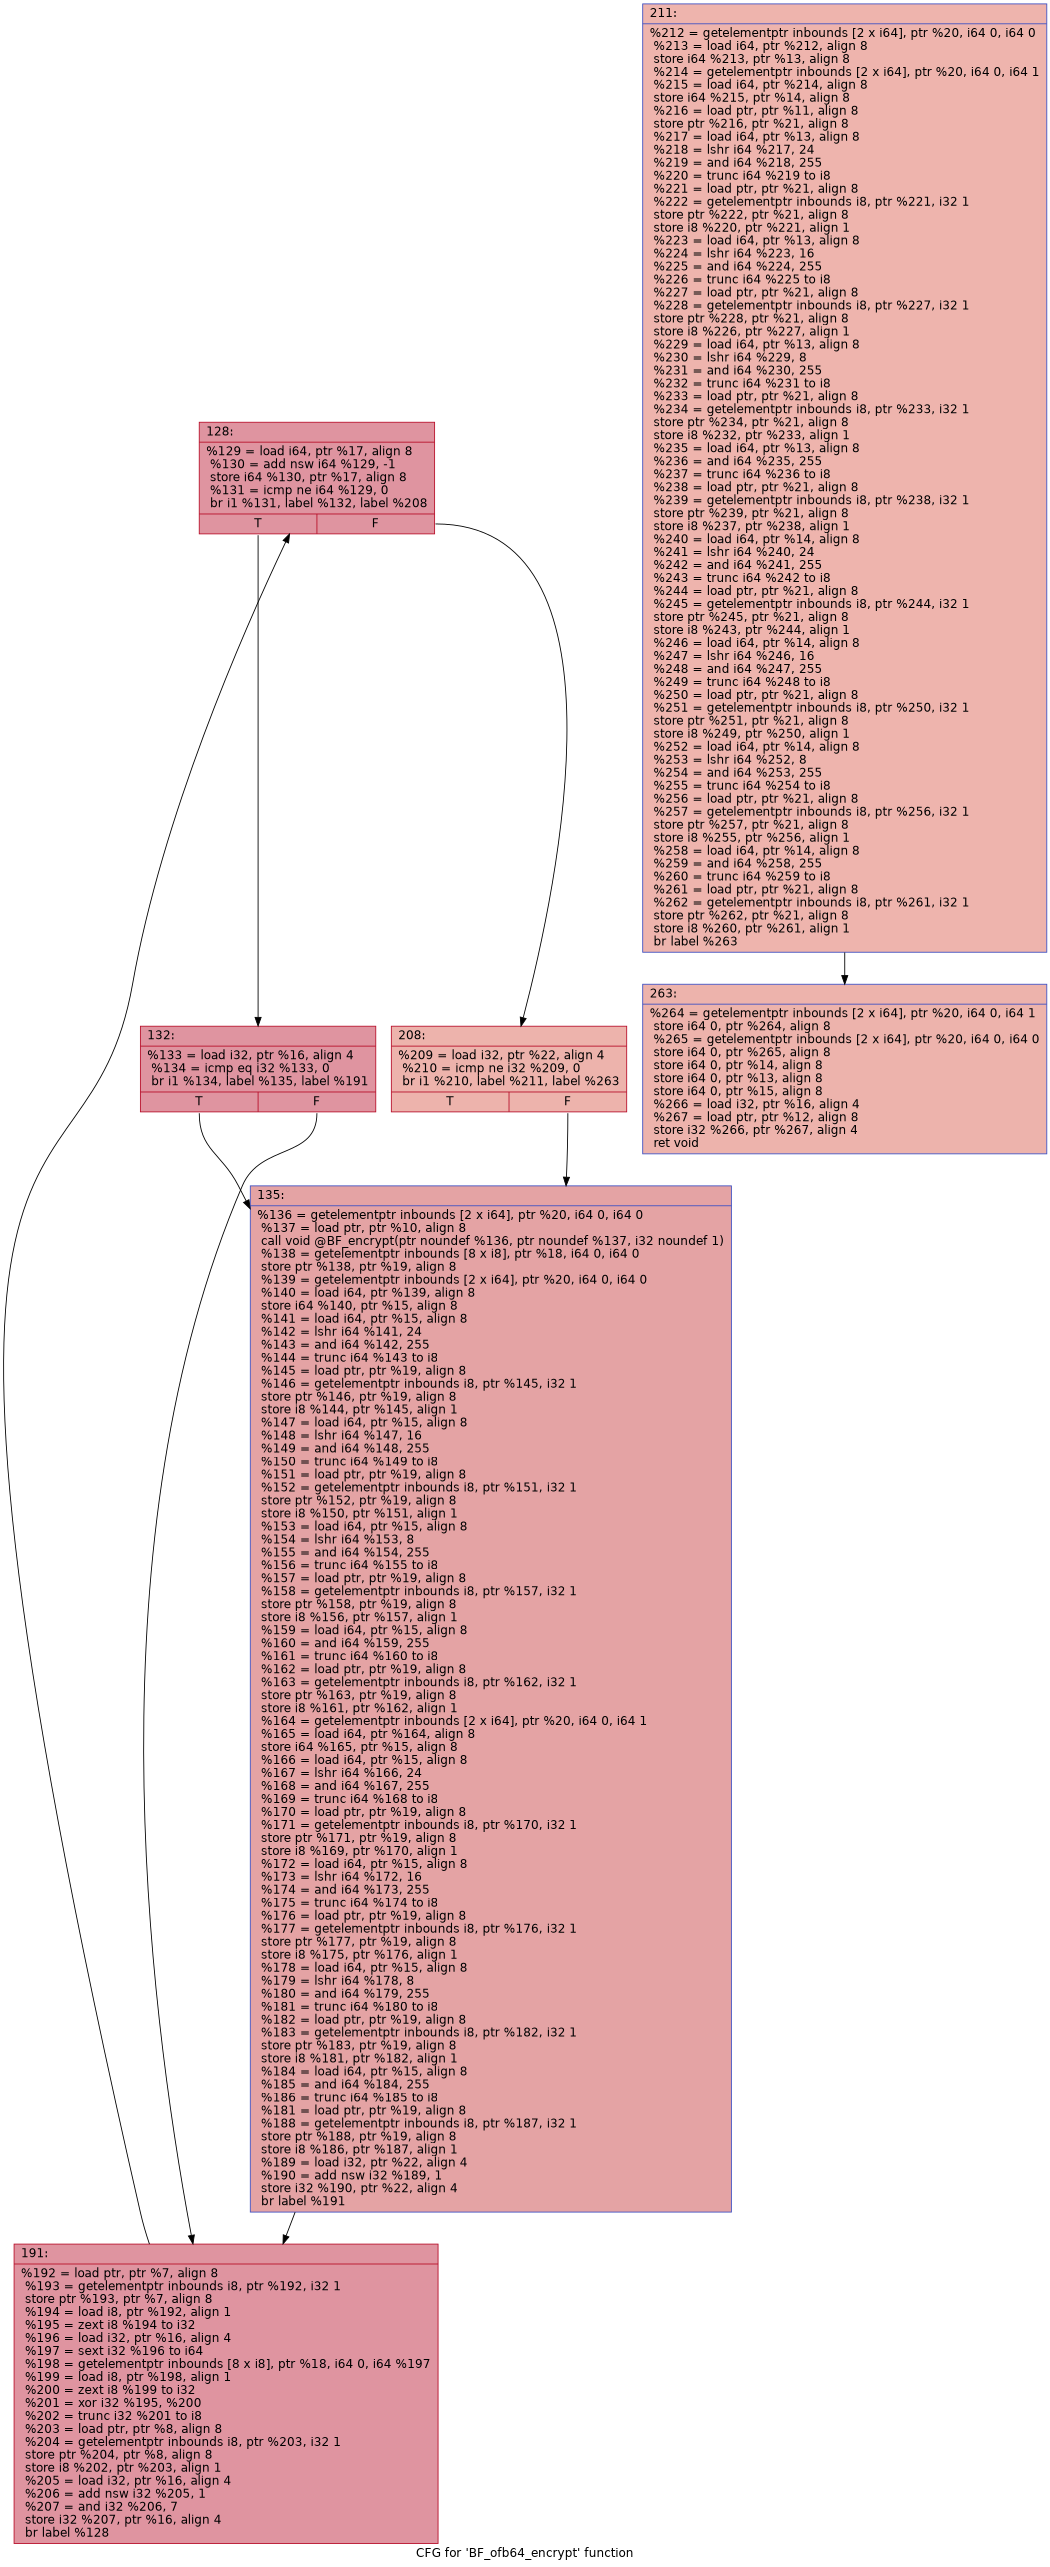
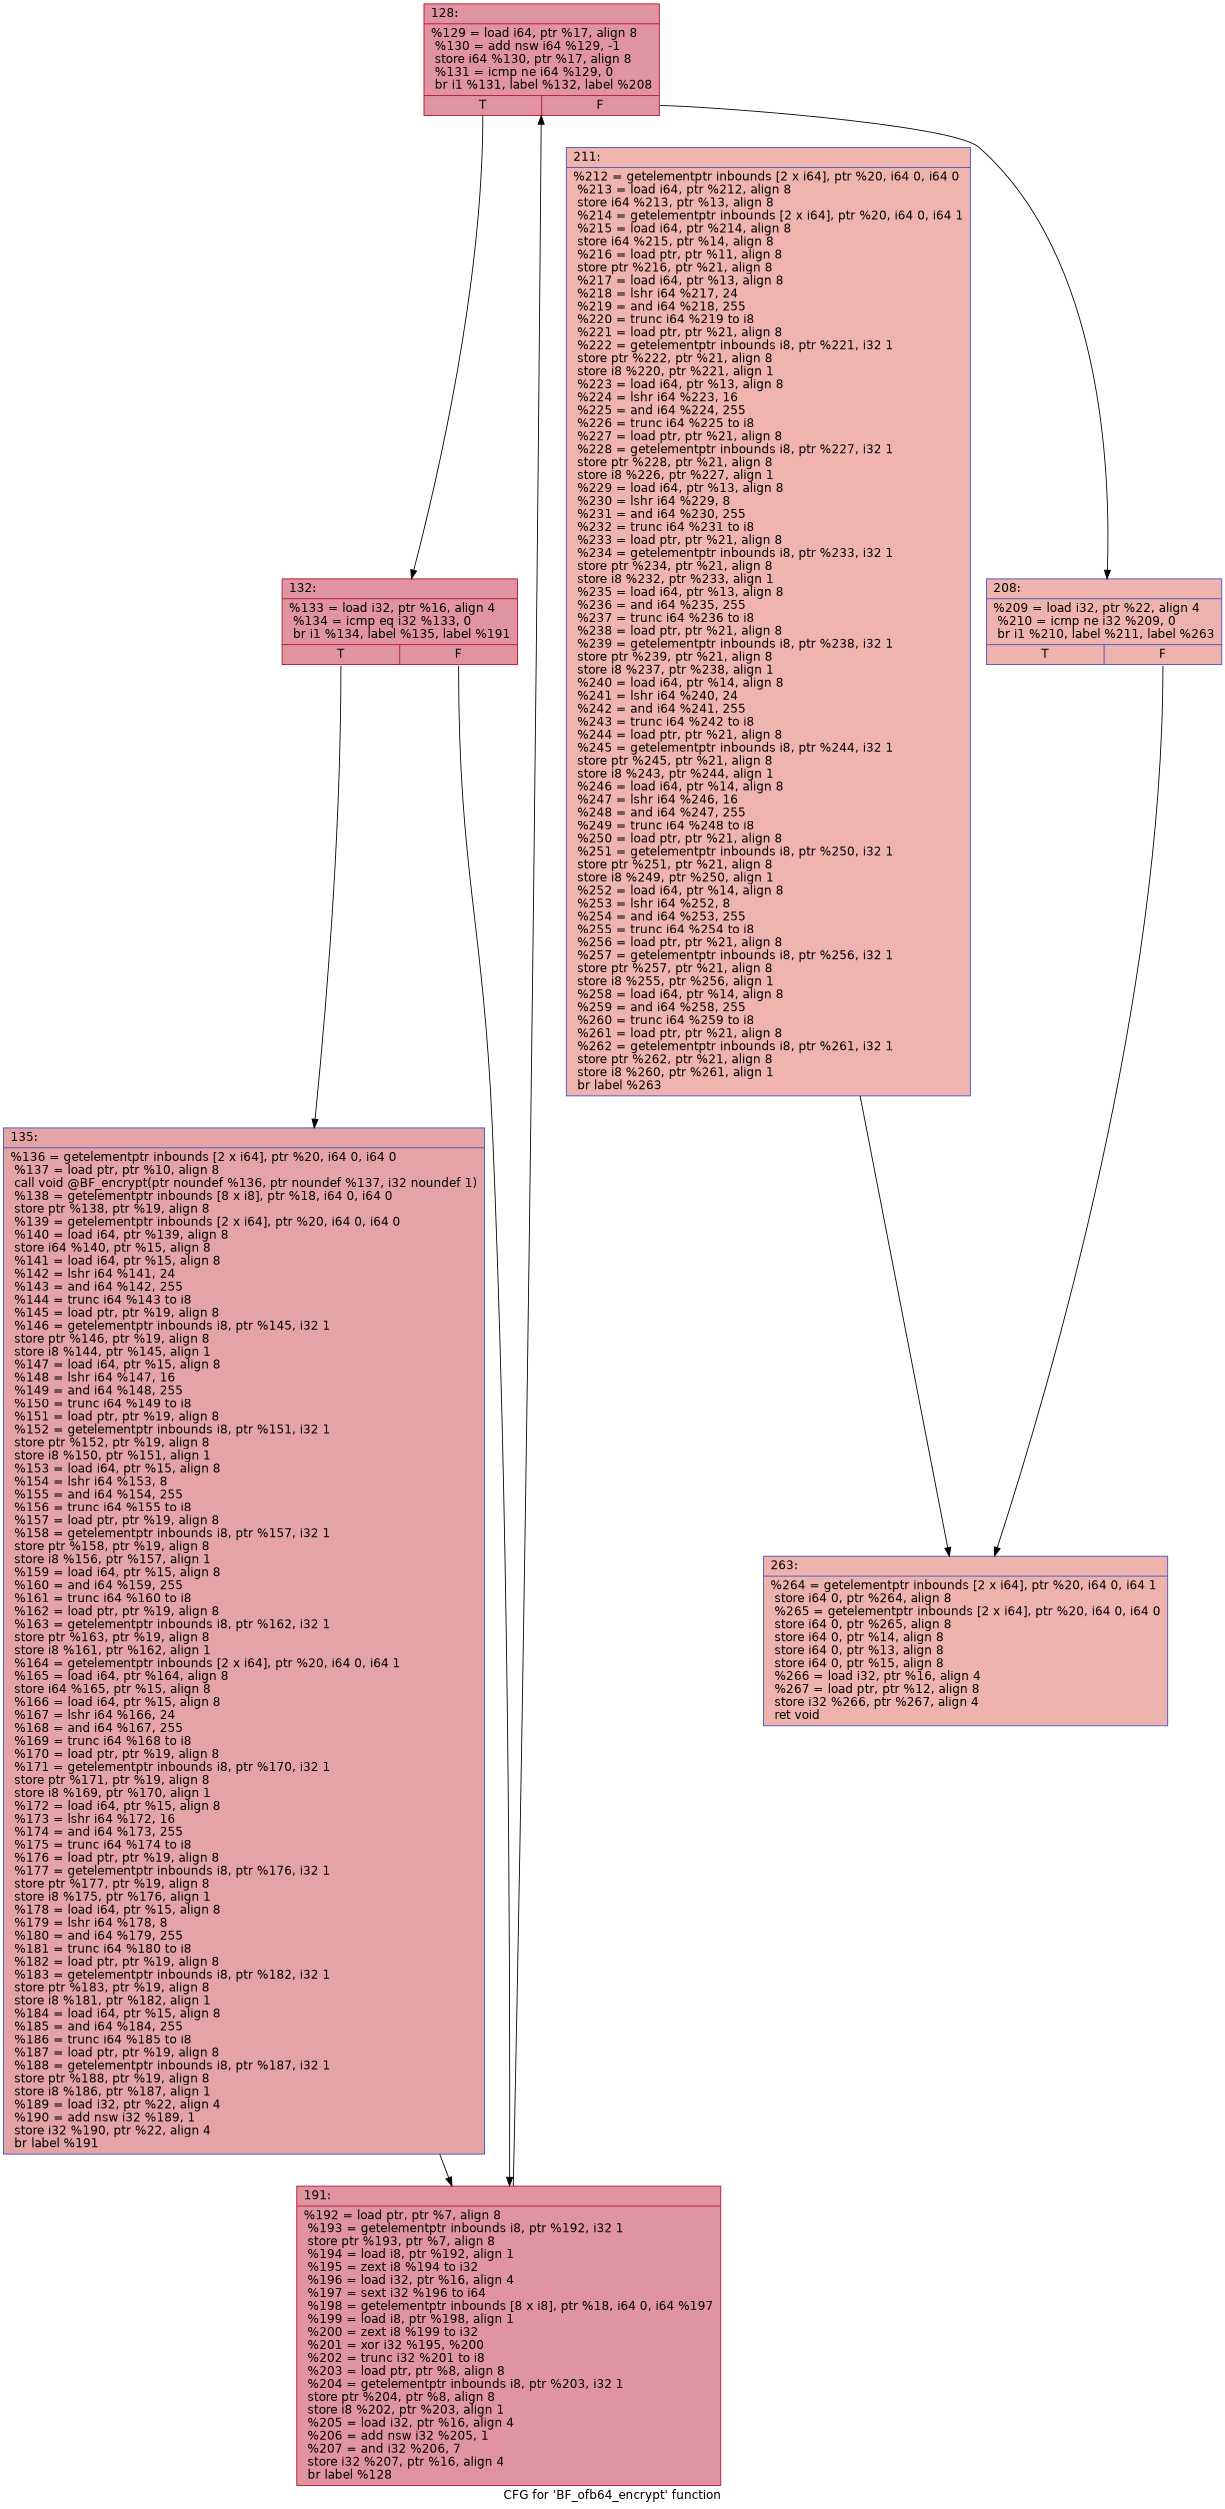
node "208:": color #b70d28ff -> #3d50c3ff
edge "208:" -> "135:": now "208:" -> "263:"
node "135:": text "%181 = load ptr, ptr %19, align 8" -> "%187 = load ptr, ptr %19, align 8"
